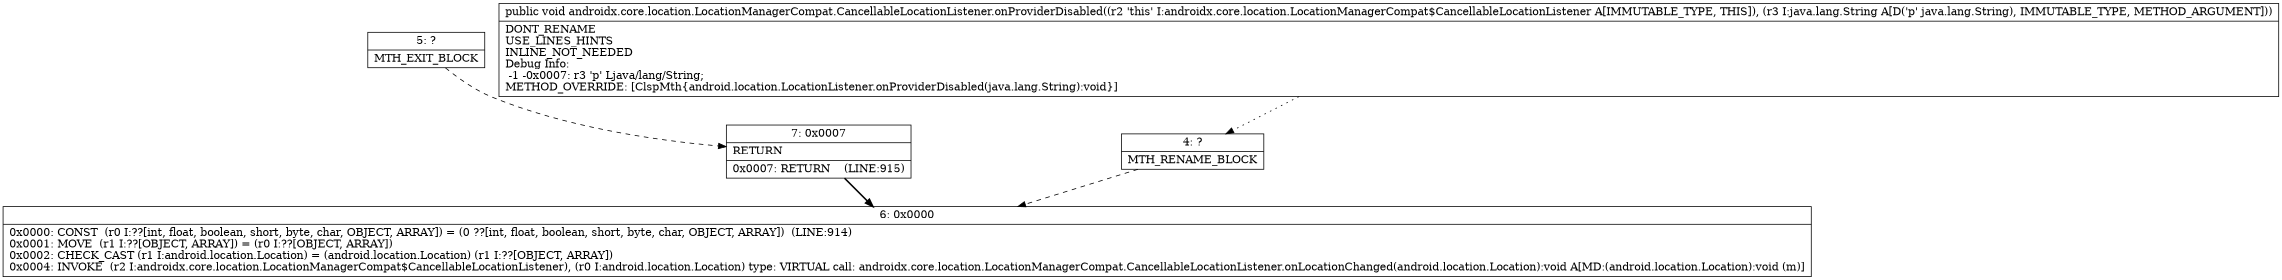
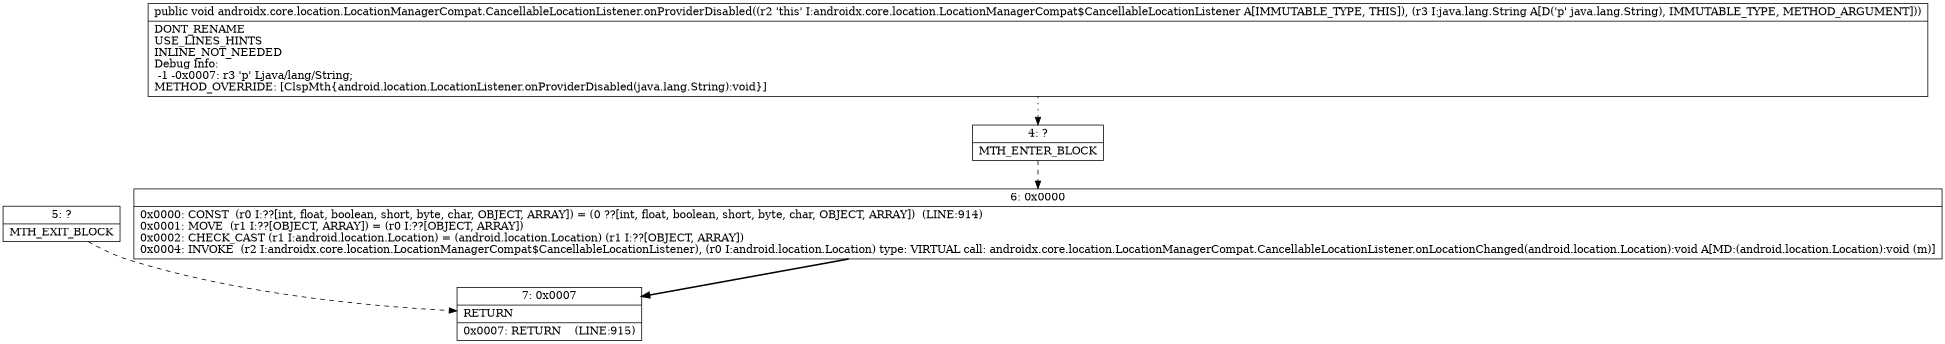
node "4: ?": text "MTH_RENAME_BLOCK" -> "MTH_ENTER_BLOCK"
edge "7: 0x0007" -> "6: 0x0000": reversed
